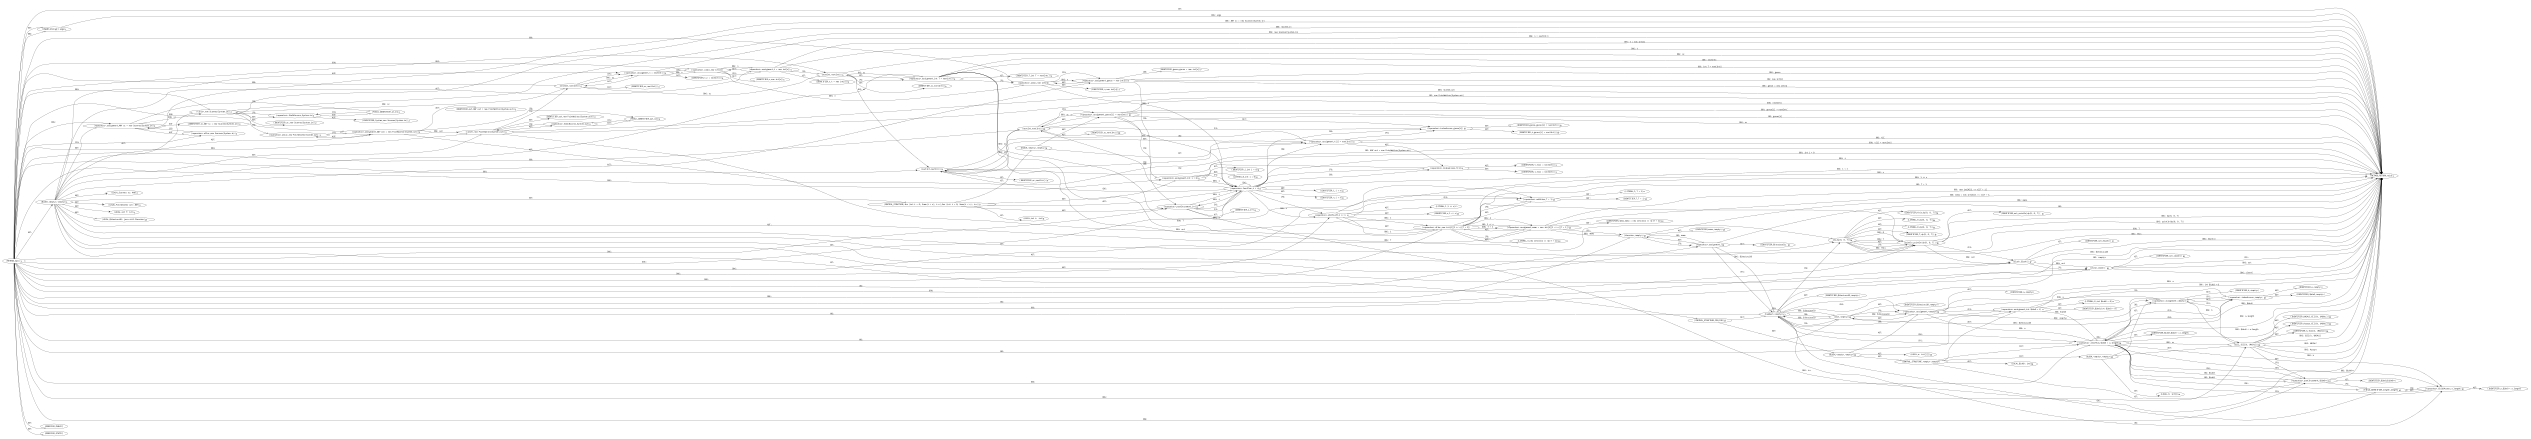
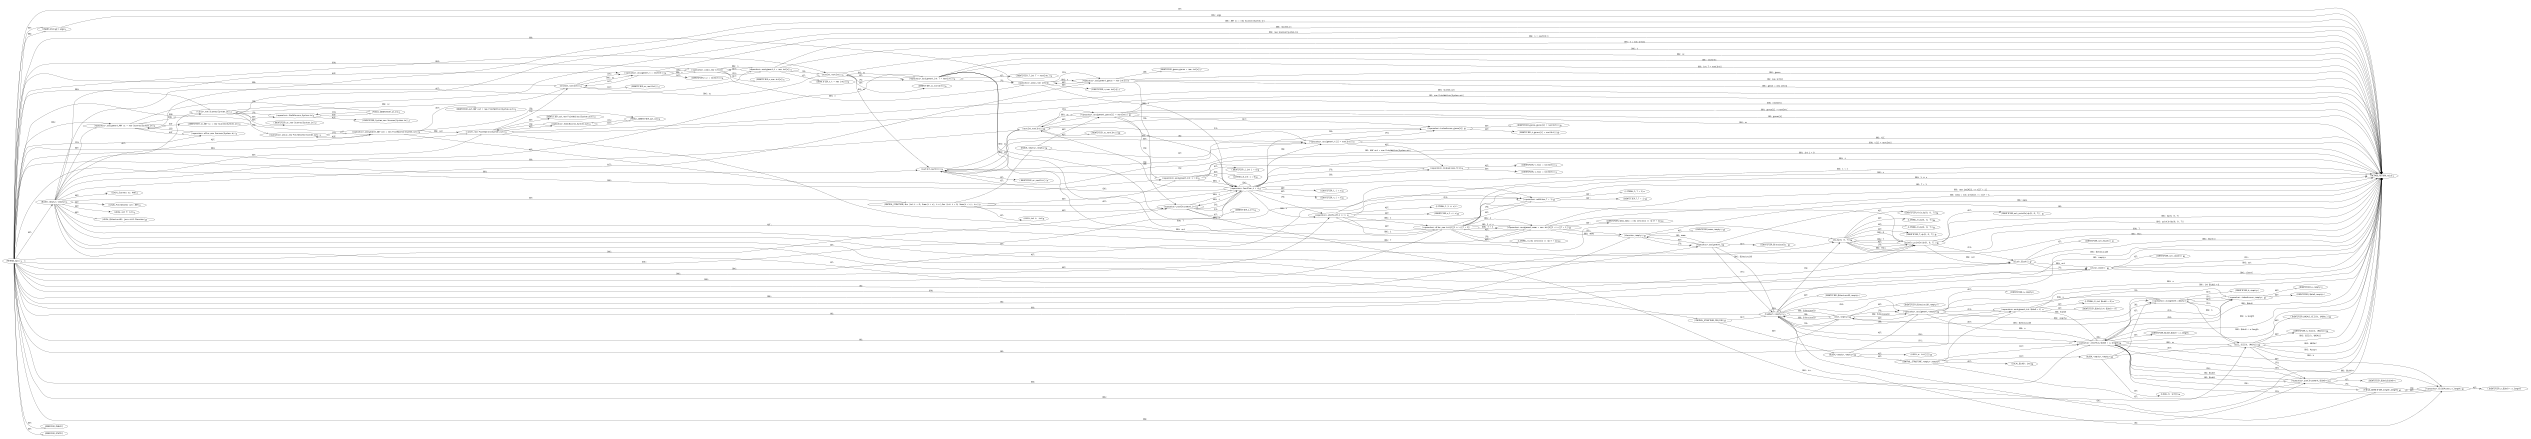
node "(IDENTIFIER,Arrays,fill(b, UNCALC))": removed
